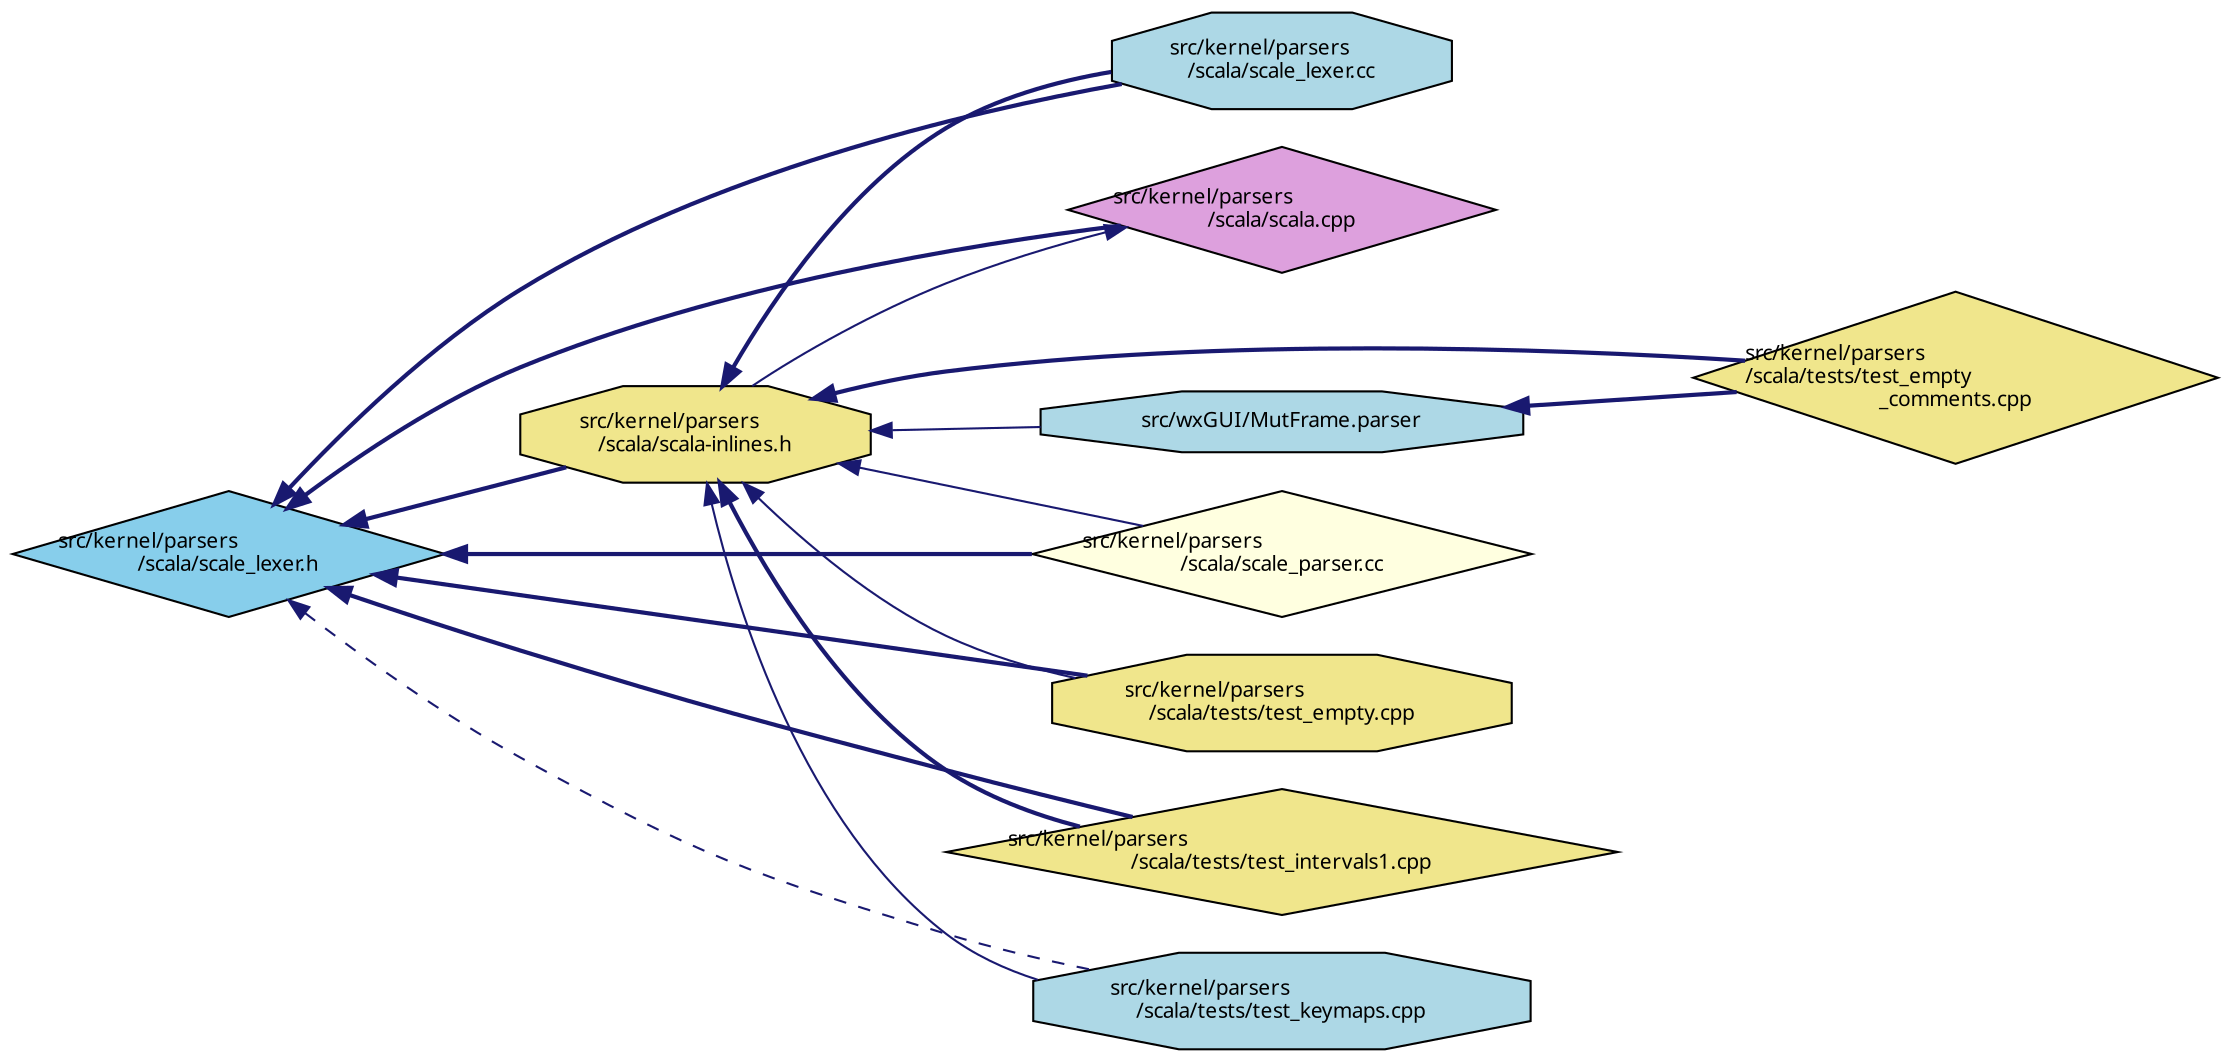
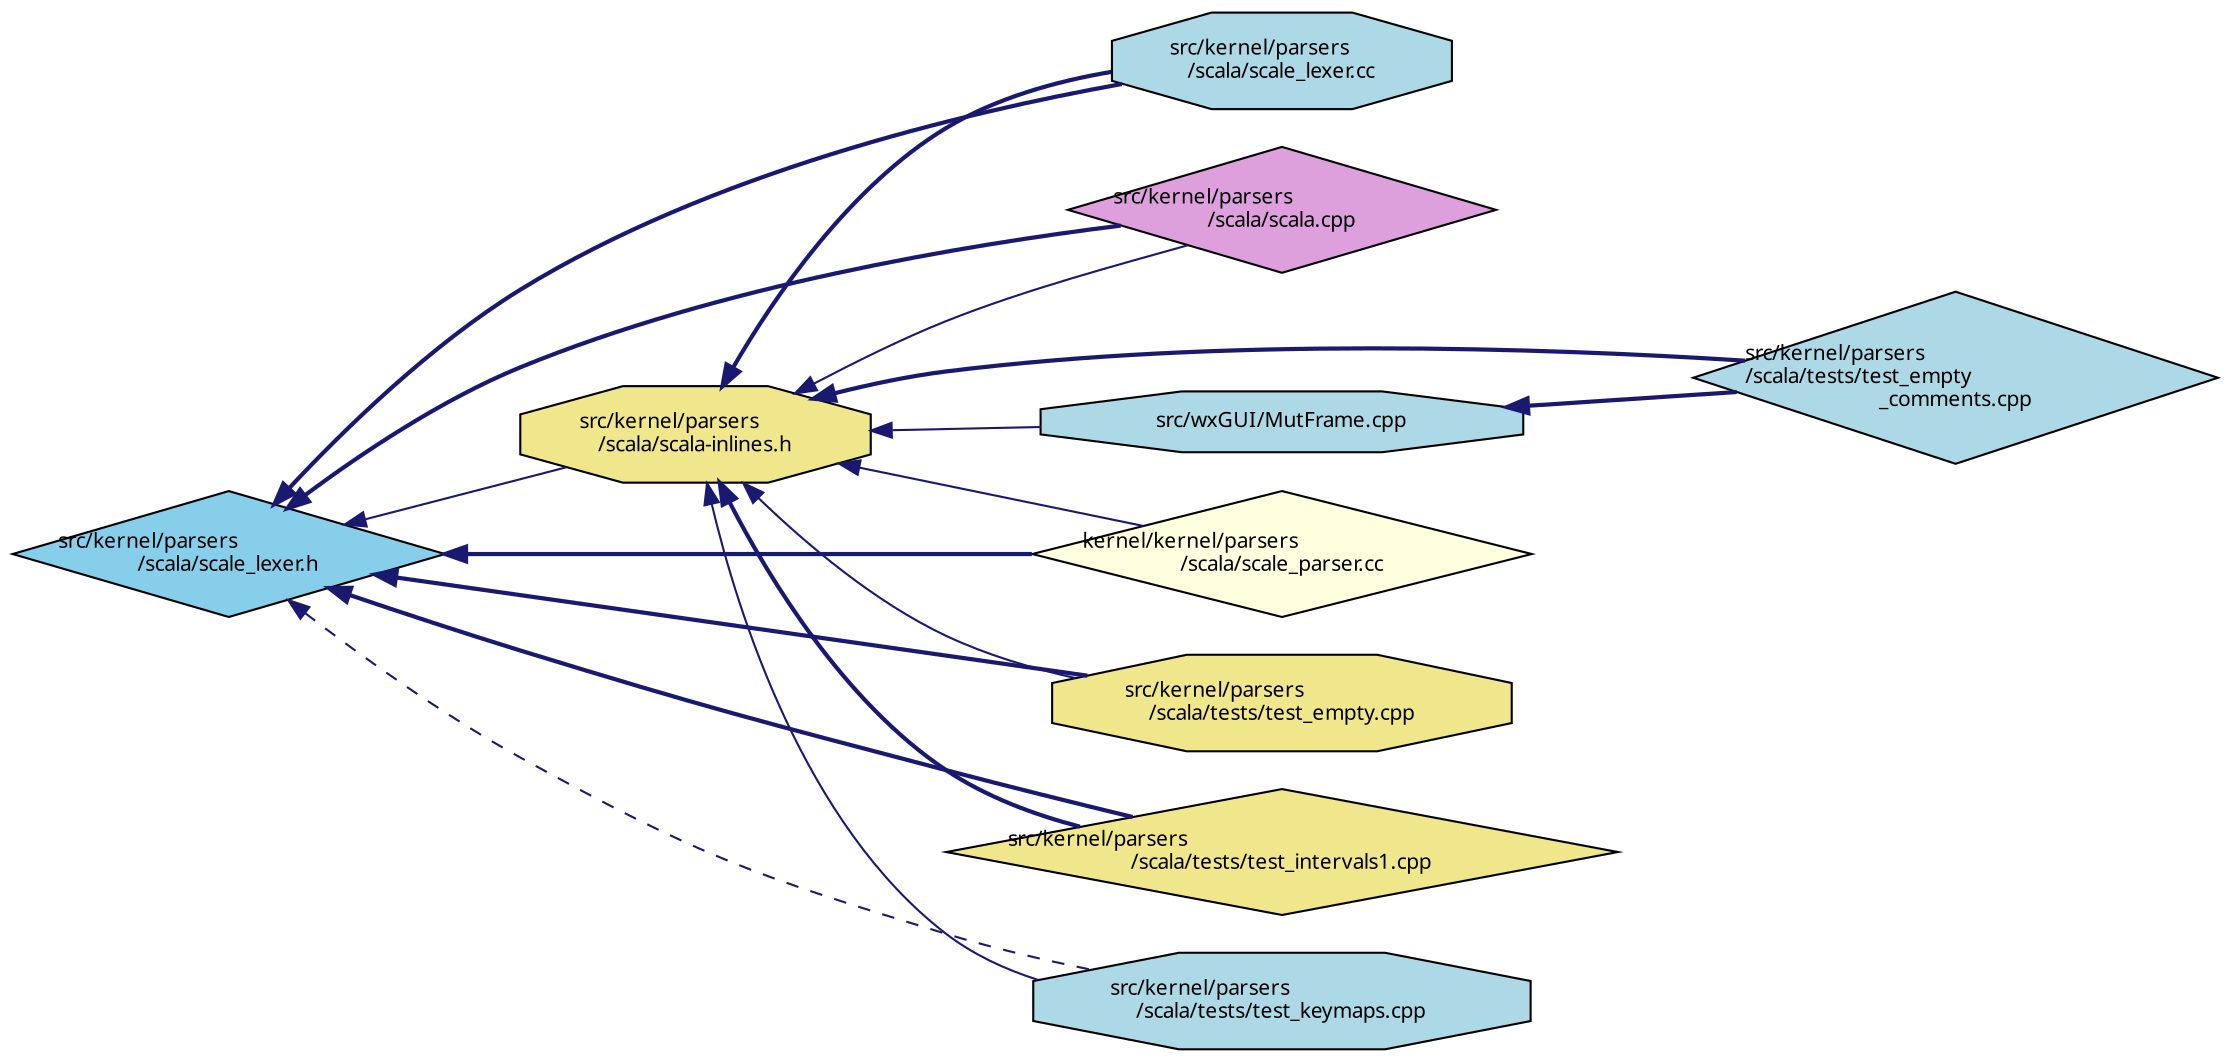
edge "src/kernel/parsers /scala/scala-inlines.h" -> "src/kernel/parsers /scala/scala.cpp": reversed
node "src/kernel/parsers /scala/tests/test_empty _comments.cpp": fillcolor khaki -> lightblue
node "src/wxGUI/MutFrame.parser": label "src/wxGUI/MutFrame.parser" -> "src/wxGUI/MutFrame.cpp"
edge "src/kernel/parsers /scala/scala-inlines.h" -> "src/kernel/parsers /scala/scale_lexer.h": style bold -> solid
node "src/kernel/parsers /scala/scale_parser.cc": label "src/kernel/parsers /scala/scale_parser.cc" -> "kernel/kernel/parsers /scala/scale_parser.cc"
